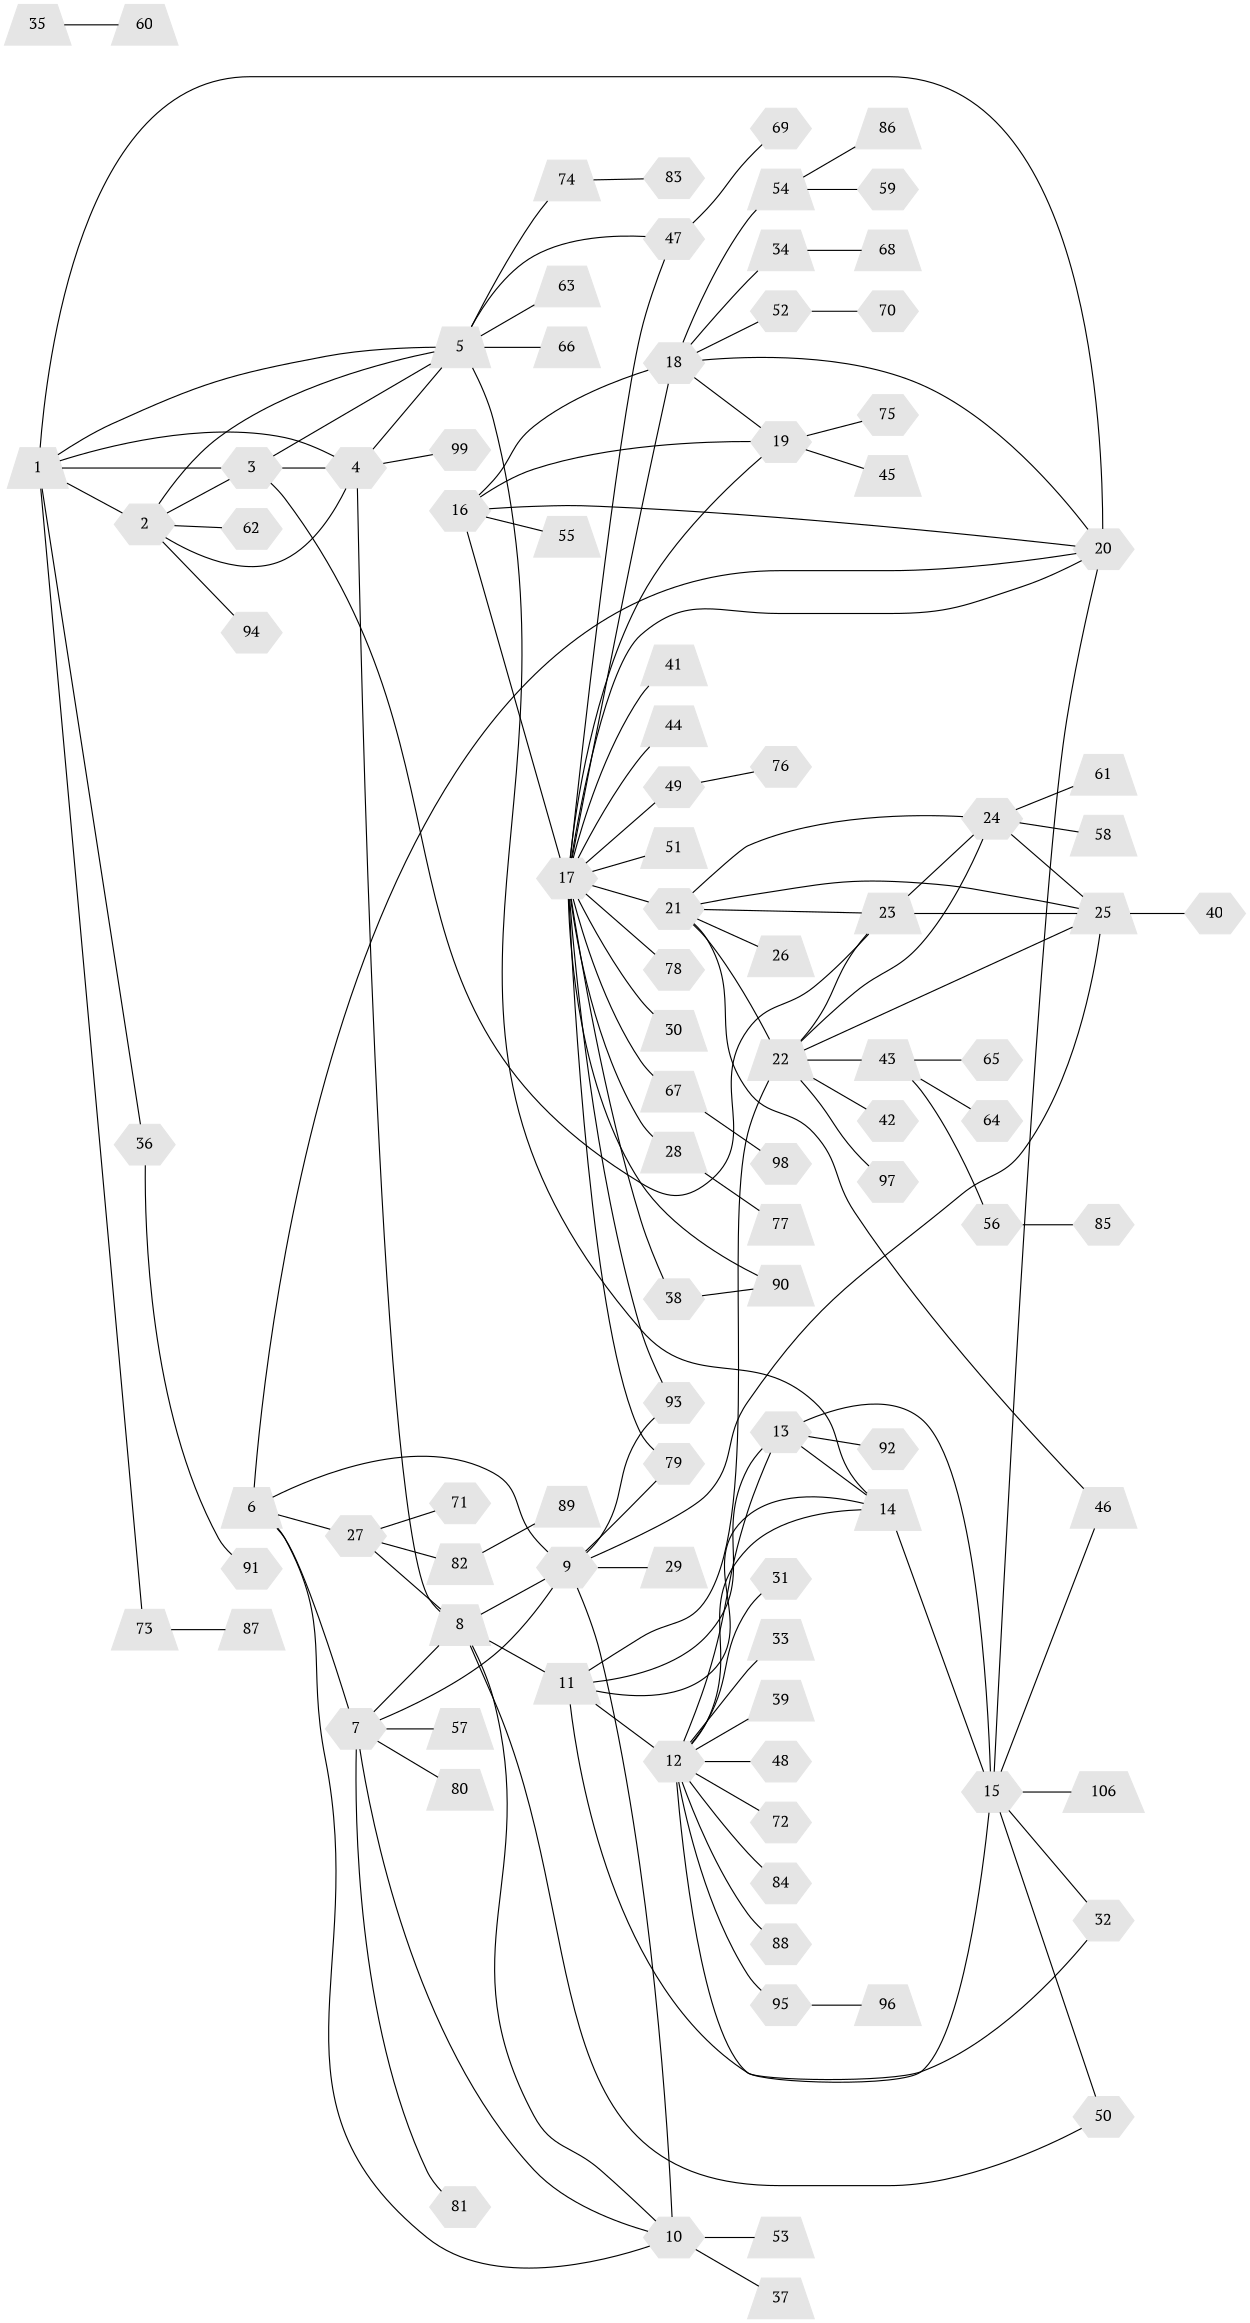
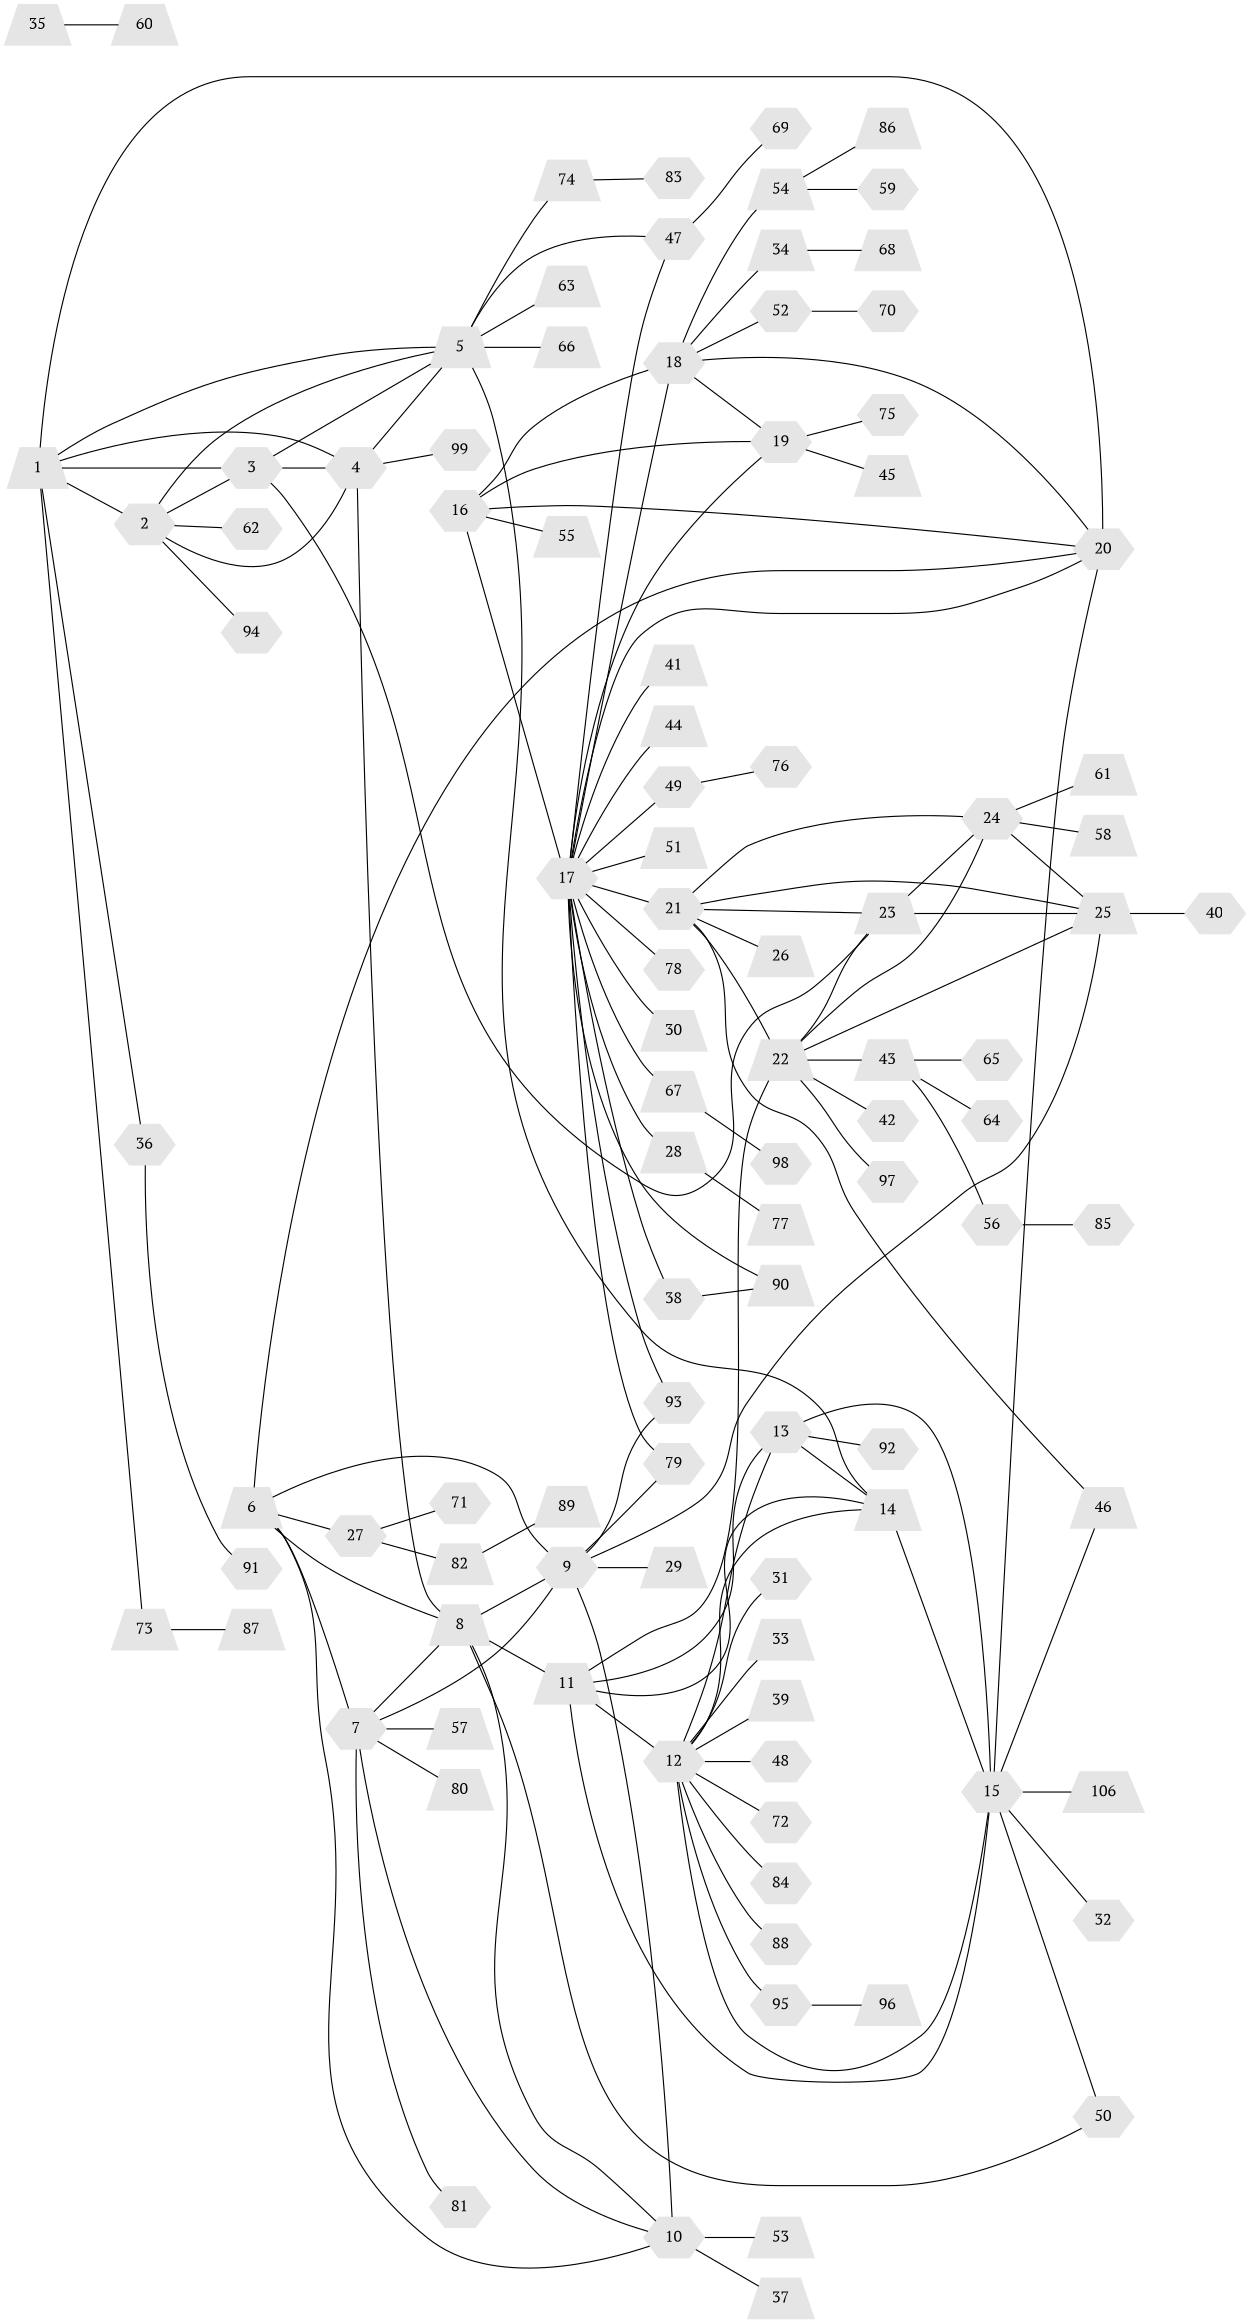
edge "27" -- "8": now "6" -- "8"
edge "12" -- "32": now "12" -- "15"
